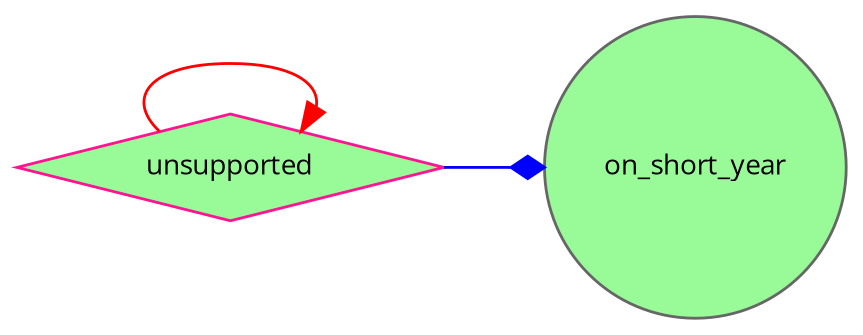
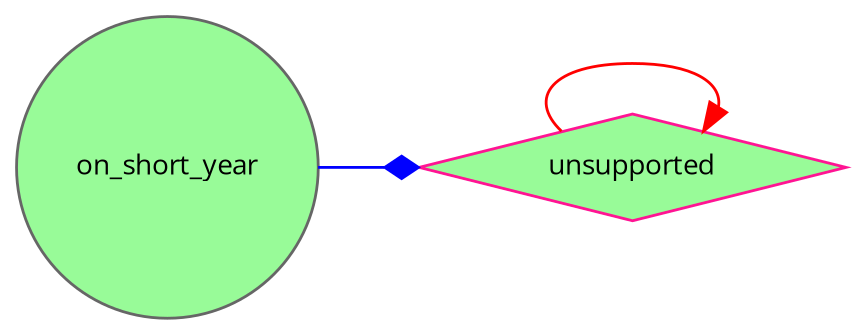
edge "unsupported" -> "on_short_year": reversed
